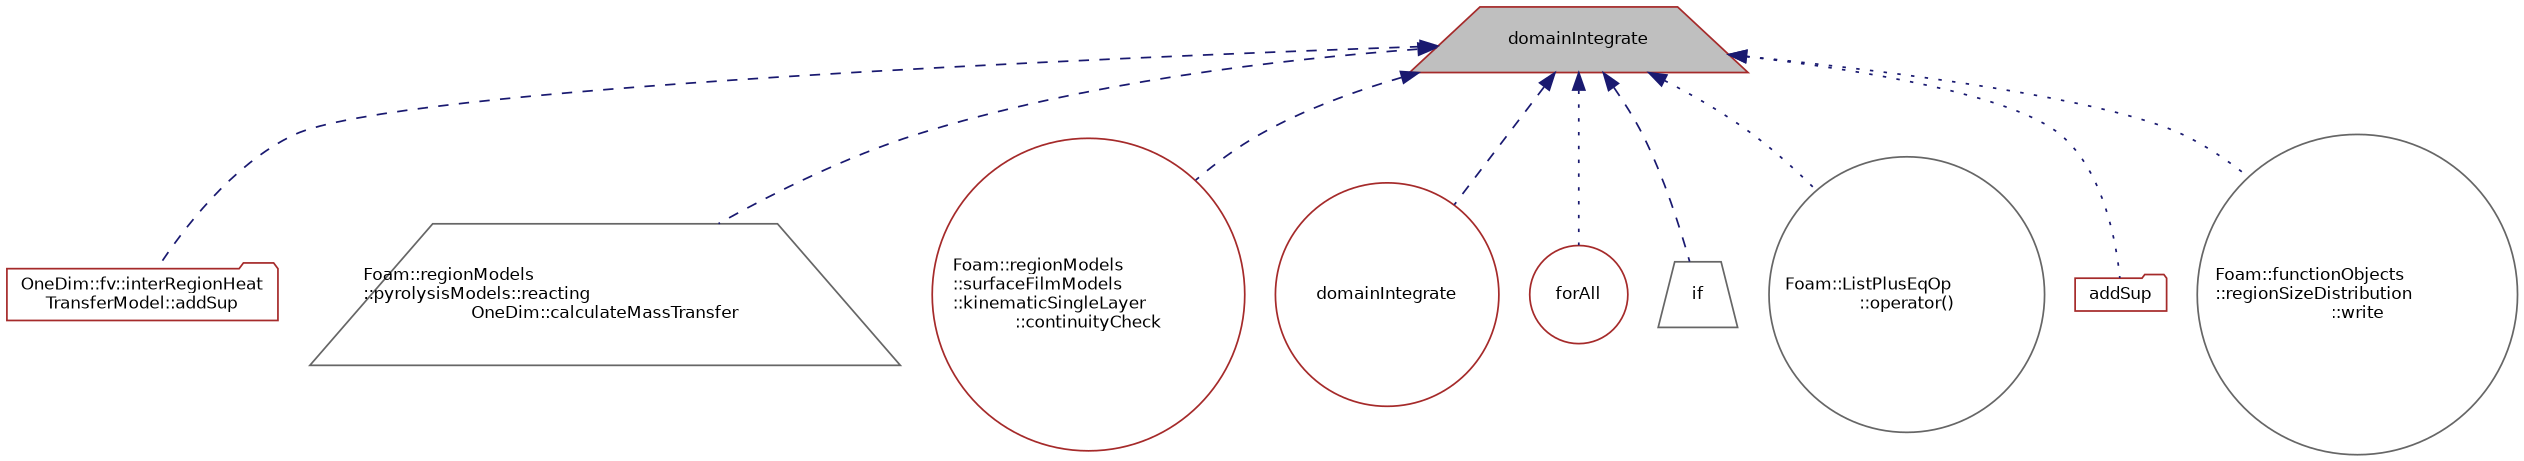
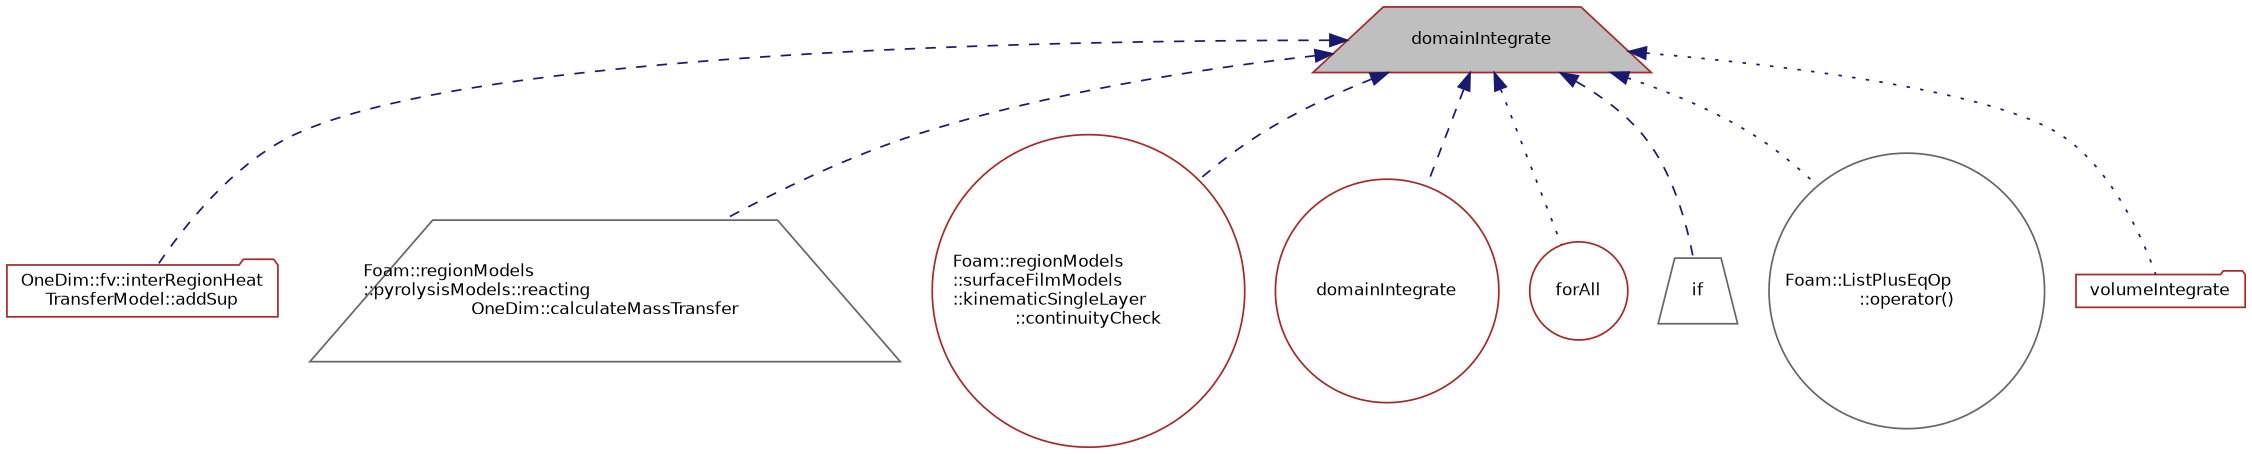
node "addSup": label "addSup" -> "volumeIntegrate"
node "Foam::functionObjects ::regionSizeDistribution ::write": removed
